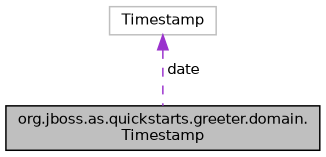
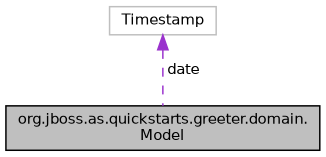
node "org.jboss.as.quickstarts.greeter.domain. Timestamp": label "org.jboss.as.quickstarts.greeter.domain. Timestamp" -> "org.jboss.as.quickstarts.greeter.domain. Model"
